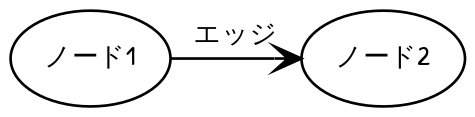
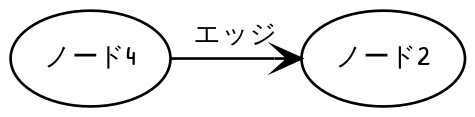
node "ノード1": label "ノード1" -> "ノード4"
